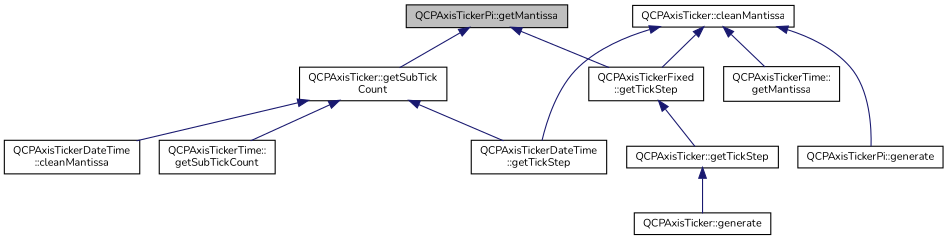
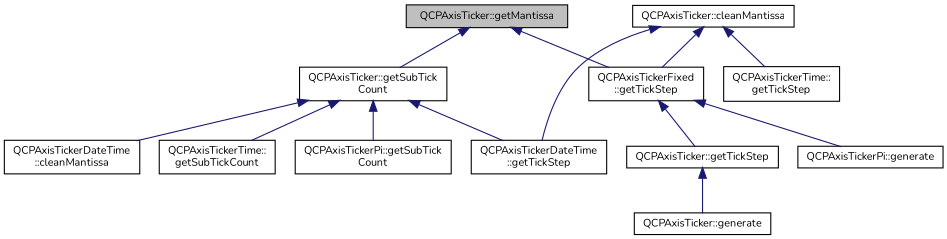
node "QCPAxisTickerPi::getMantissa": label "QCPAxisTickerPi::getMantissa" -> "QCPAxisTicker::getMantissa"
edge "QCPAxisTickerPi::generate" -> "QCPAxisTicker::cleanMantissa": now "QCPAxisTickerPi::generate" -> "QCPAxisTickerFixed ::getTickStep"
node "QCPAxisTickerTime:: getMantissa": label "QCPAxisTickerTime:: getMantissa" -> "QCPAxisTickerTime:: getTickStep"
node "QCPAxisTickerPi::getSubTick Count": added
